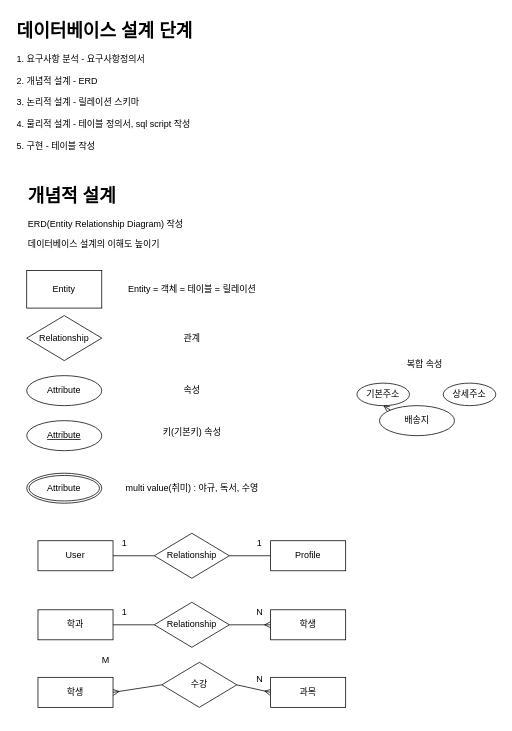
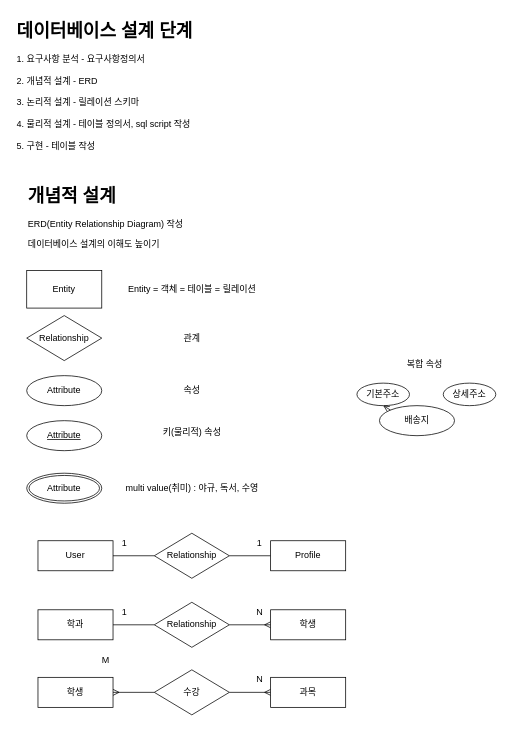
node "키(기본키) 속성": label "키(기본키) 속성" -> "키(물리적) 속성"
node "수강": moved (199, 684) -> (192, 692)
